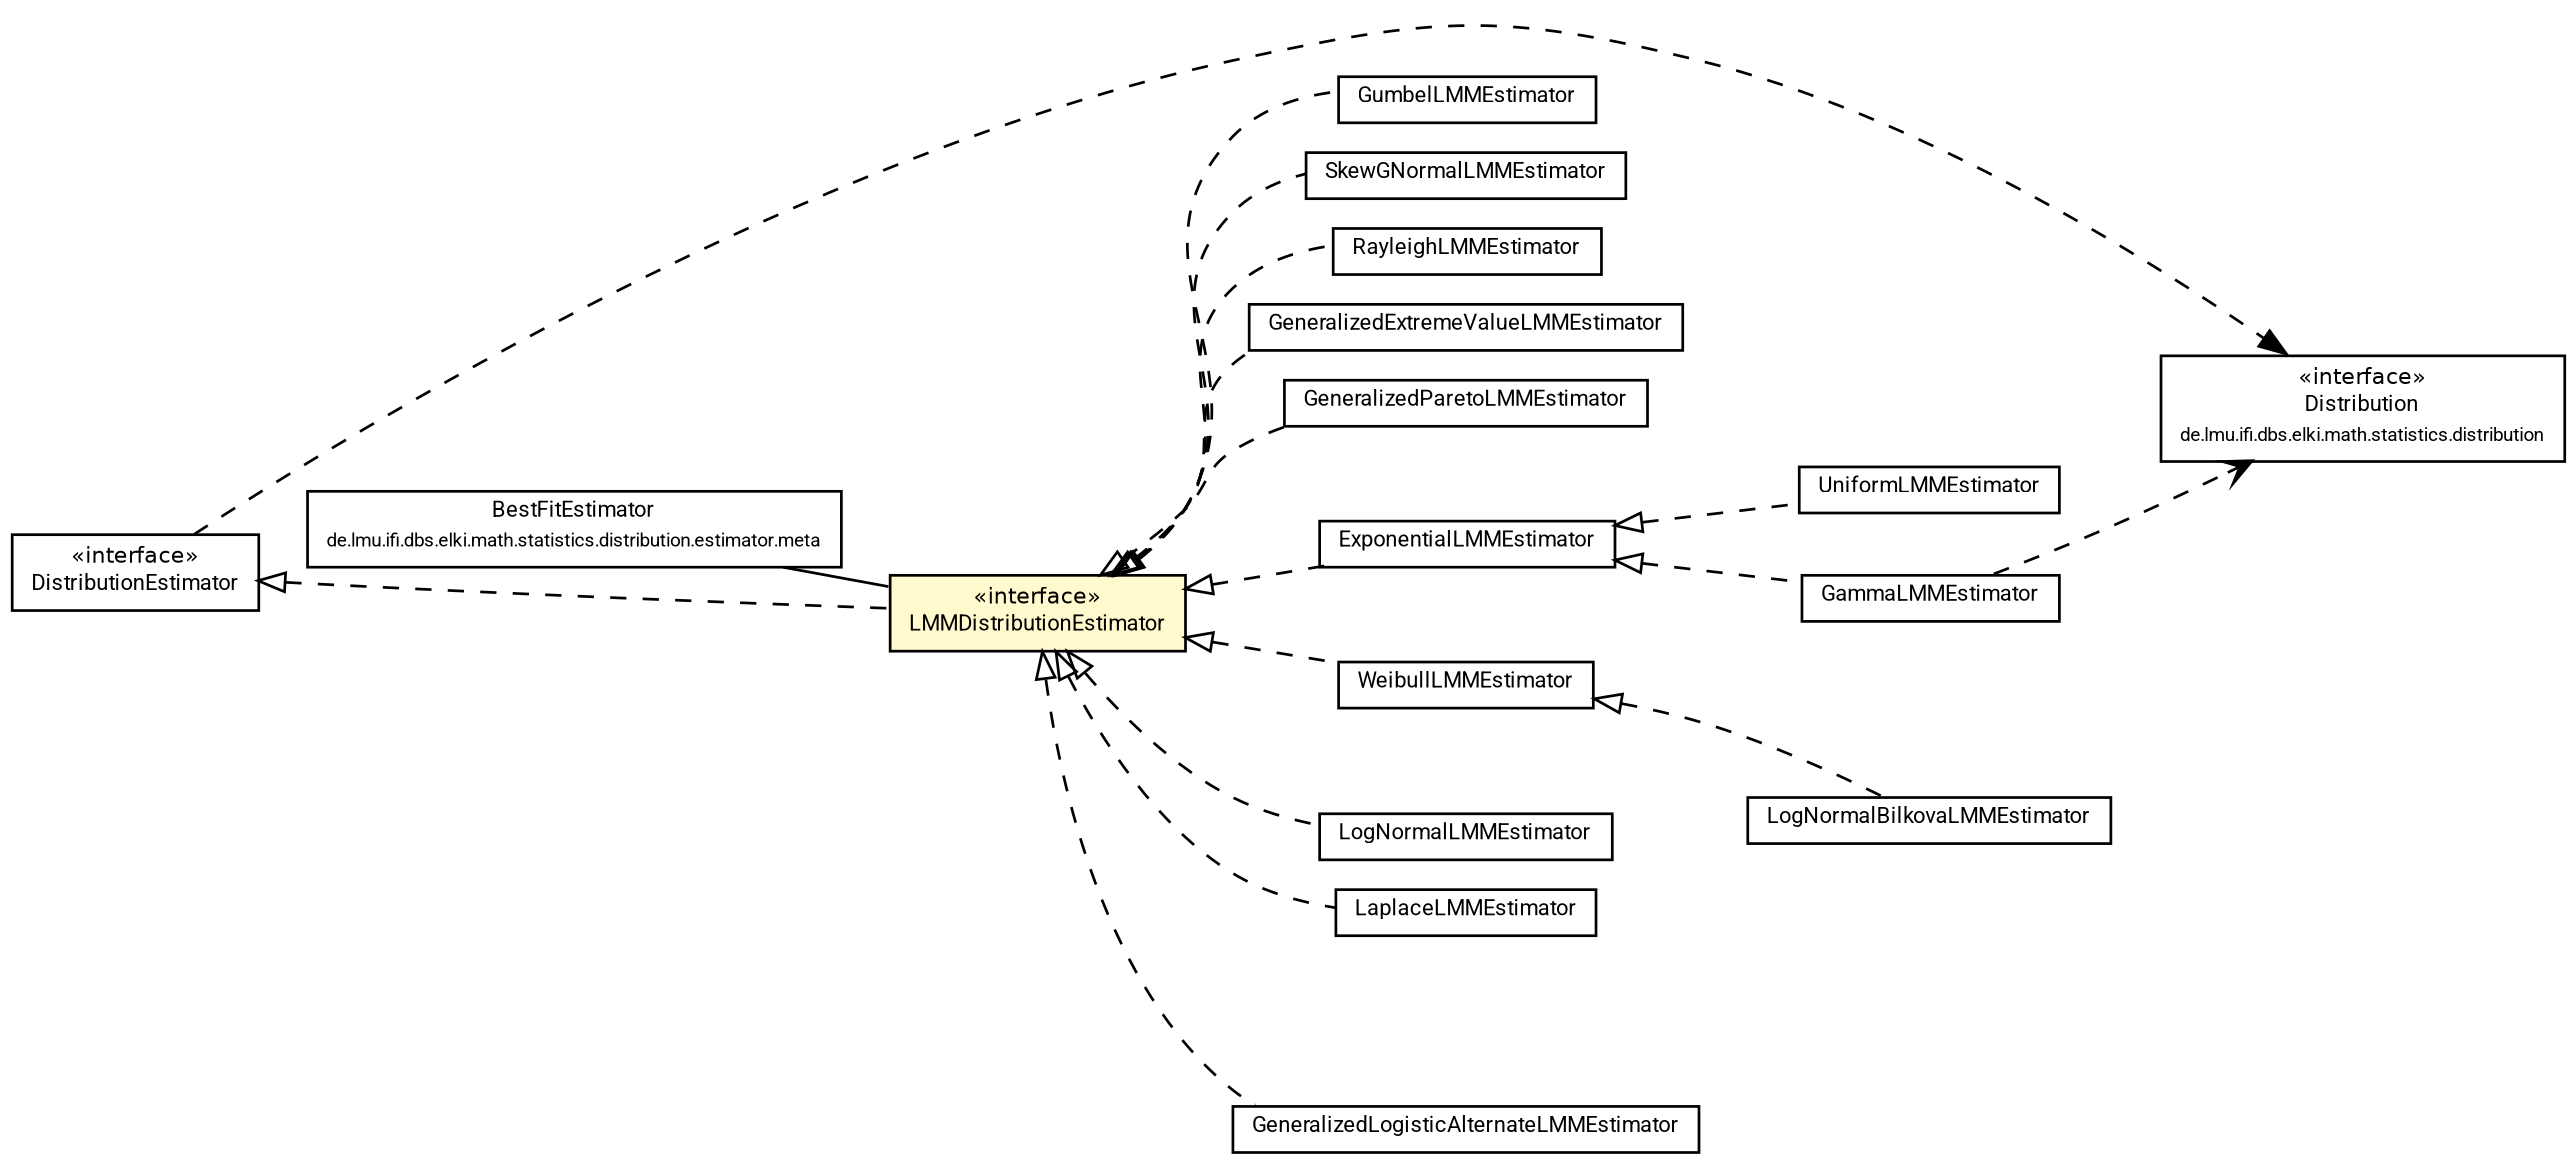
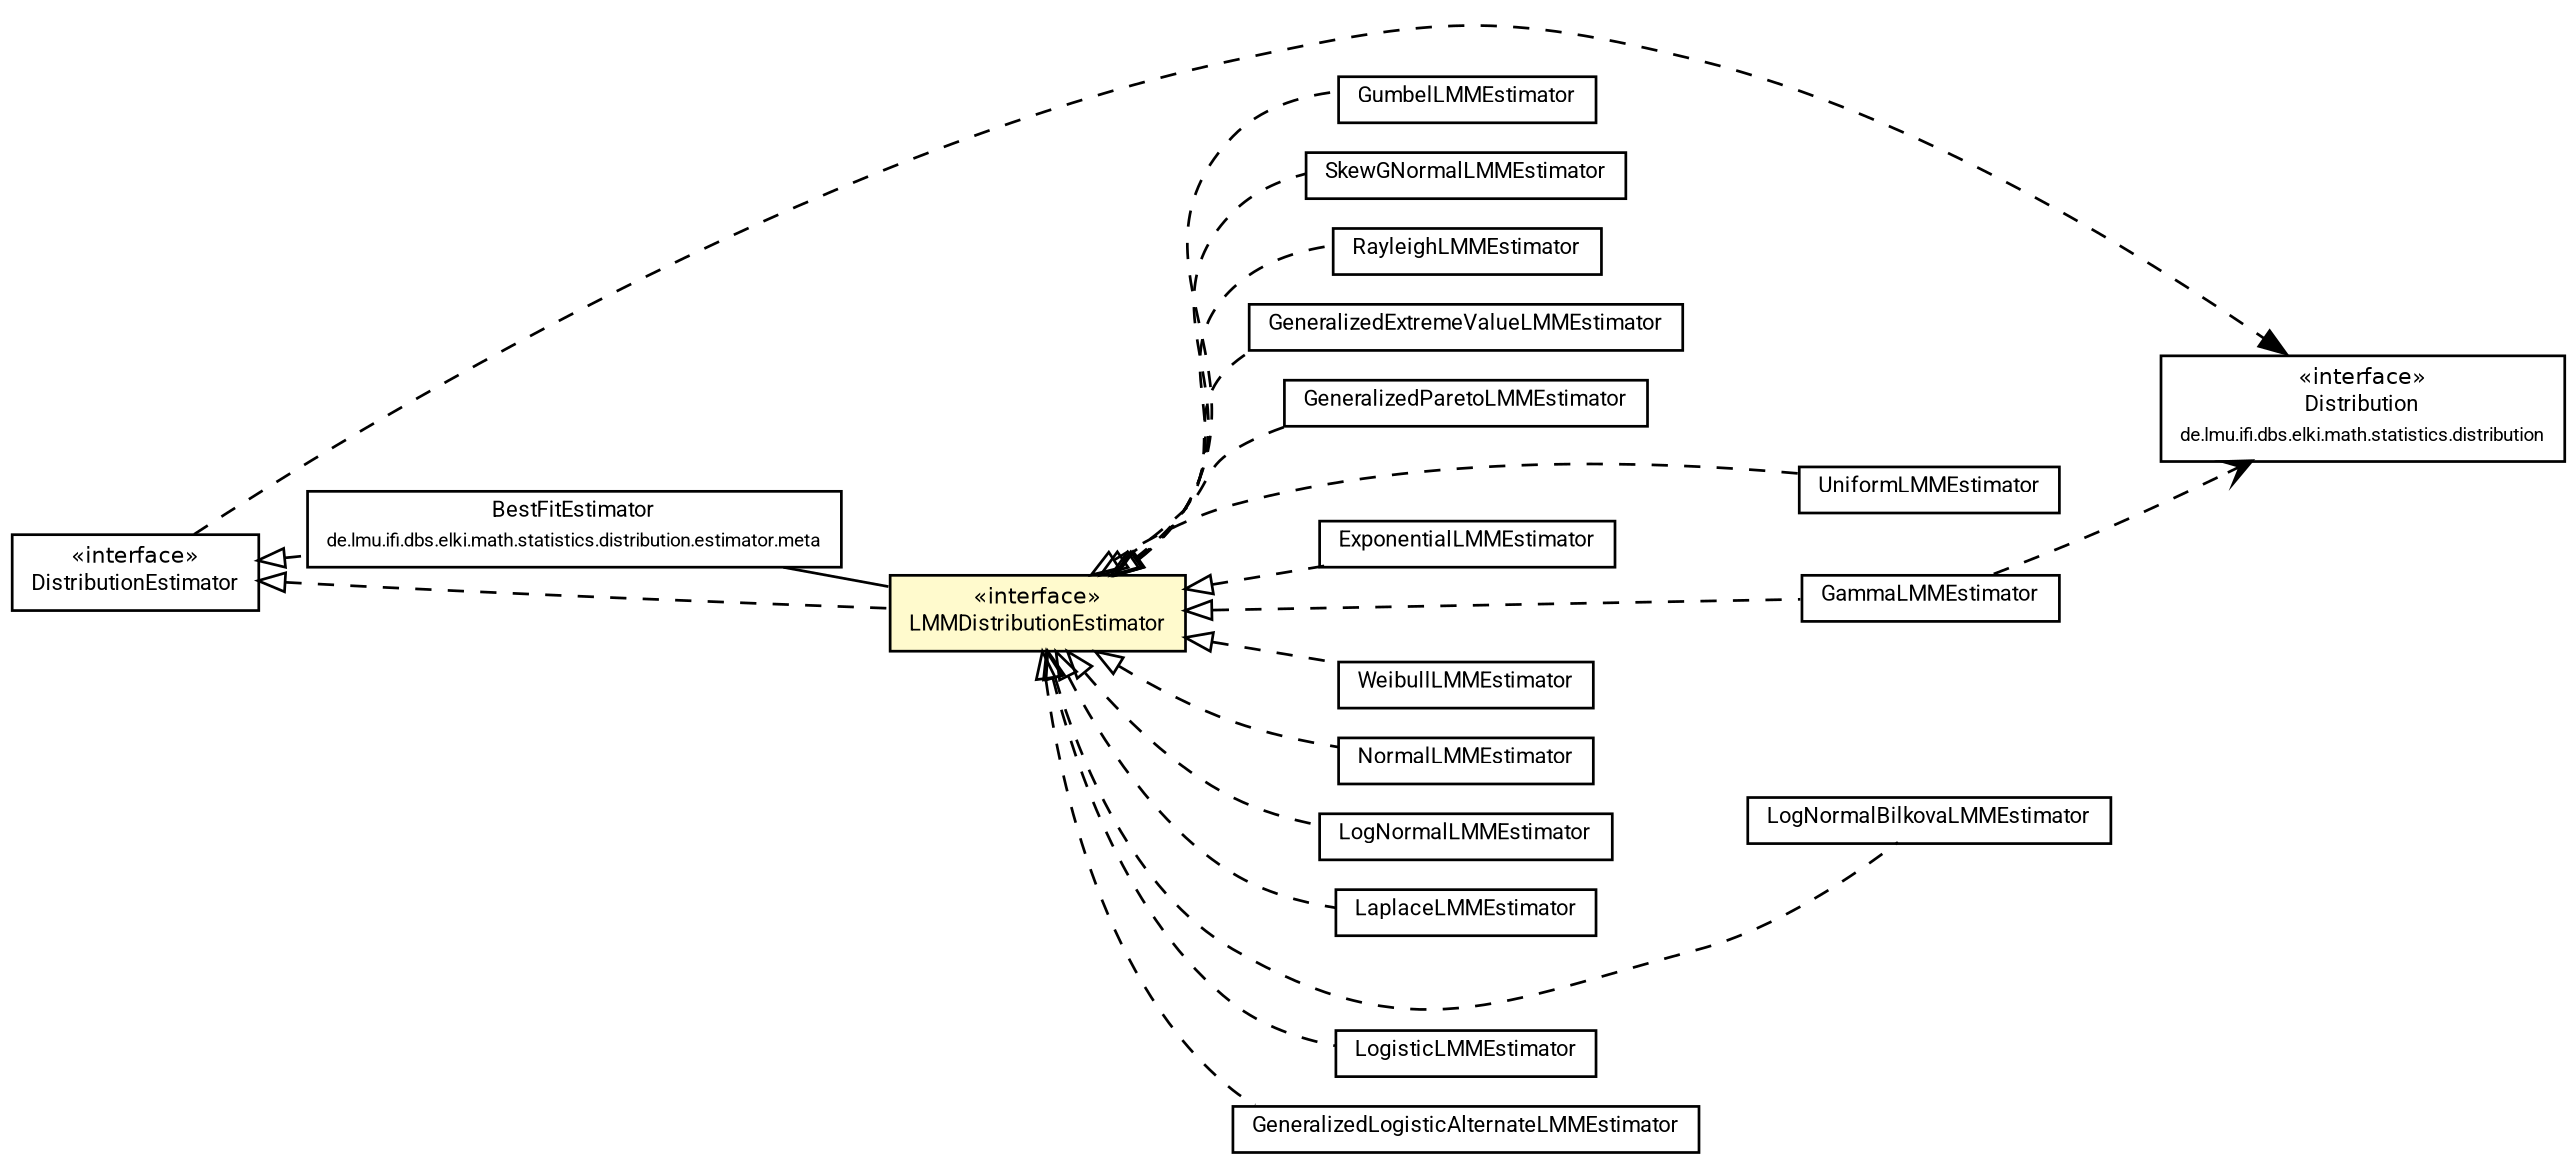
edge "UniformLMMEstimator" -> "ExponentialLMMEstimator": now "UniformLMMEstimator" -> "LMMDistributionEstimator"
edge "BestFitEstimator" -> "DistributionEstimator": added
edge "GammaLMMEstimator" -> "ExponentialLMMEstimator": now "GammaLMMEstimator" -> "LMMDistributionEstimator"
edge "LogNormalBilkovaLMMEstimator" -> "WeibullLMMEstimator": now "LogNormalBilkovaLMMEstimator" -> "LMMDistributionEstimator"
node "NormalLMMEstimator": added
node "LogisticLMMEstimator": added
